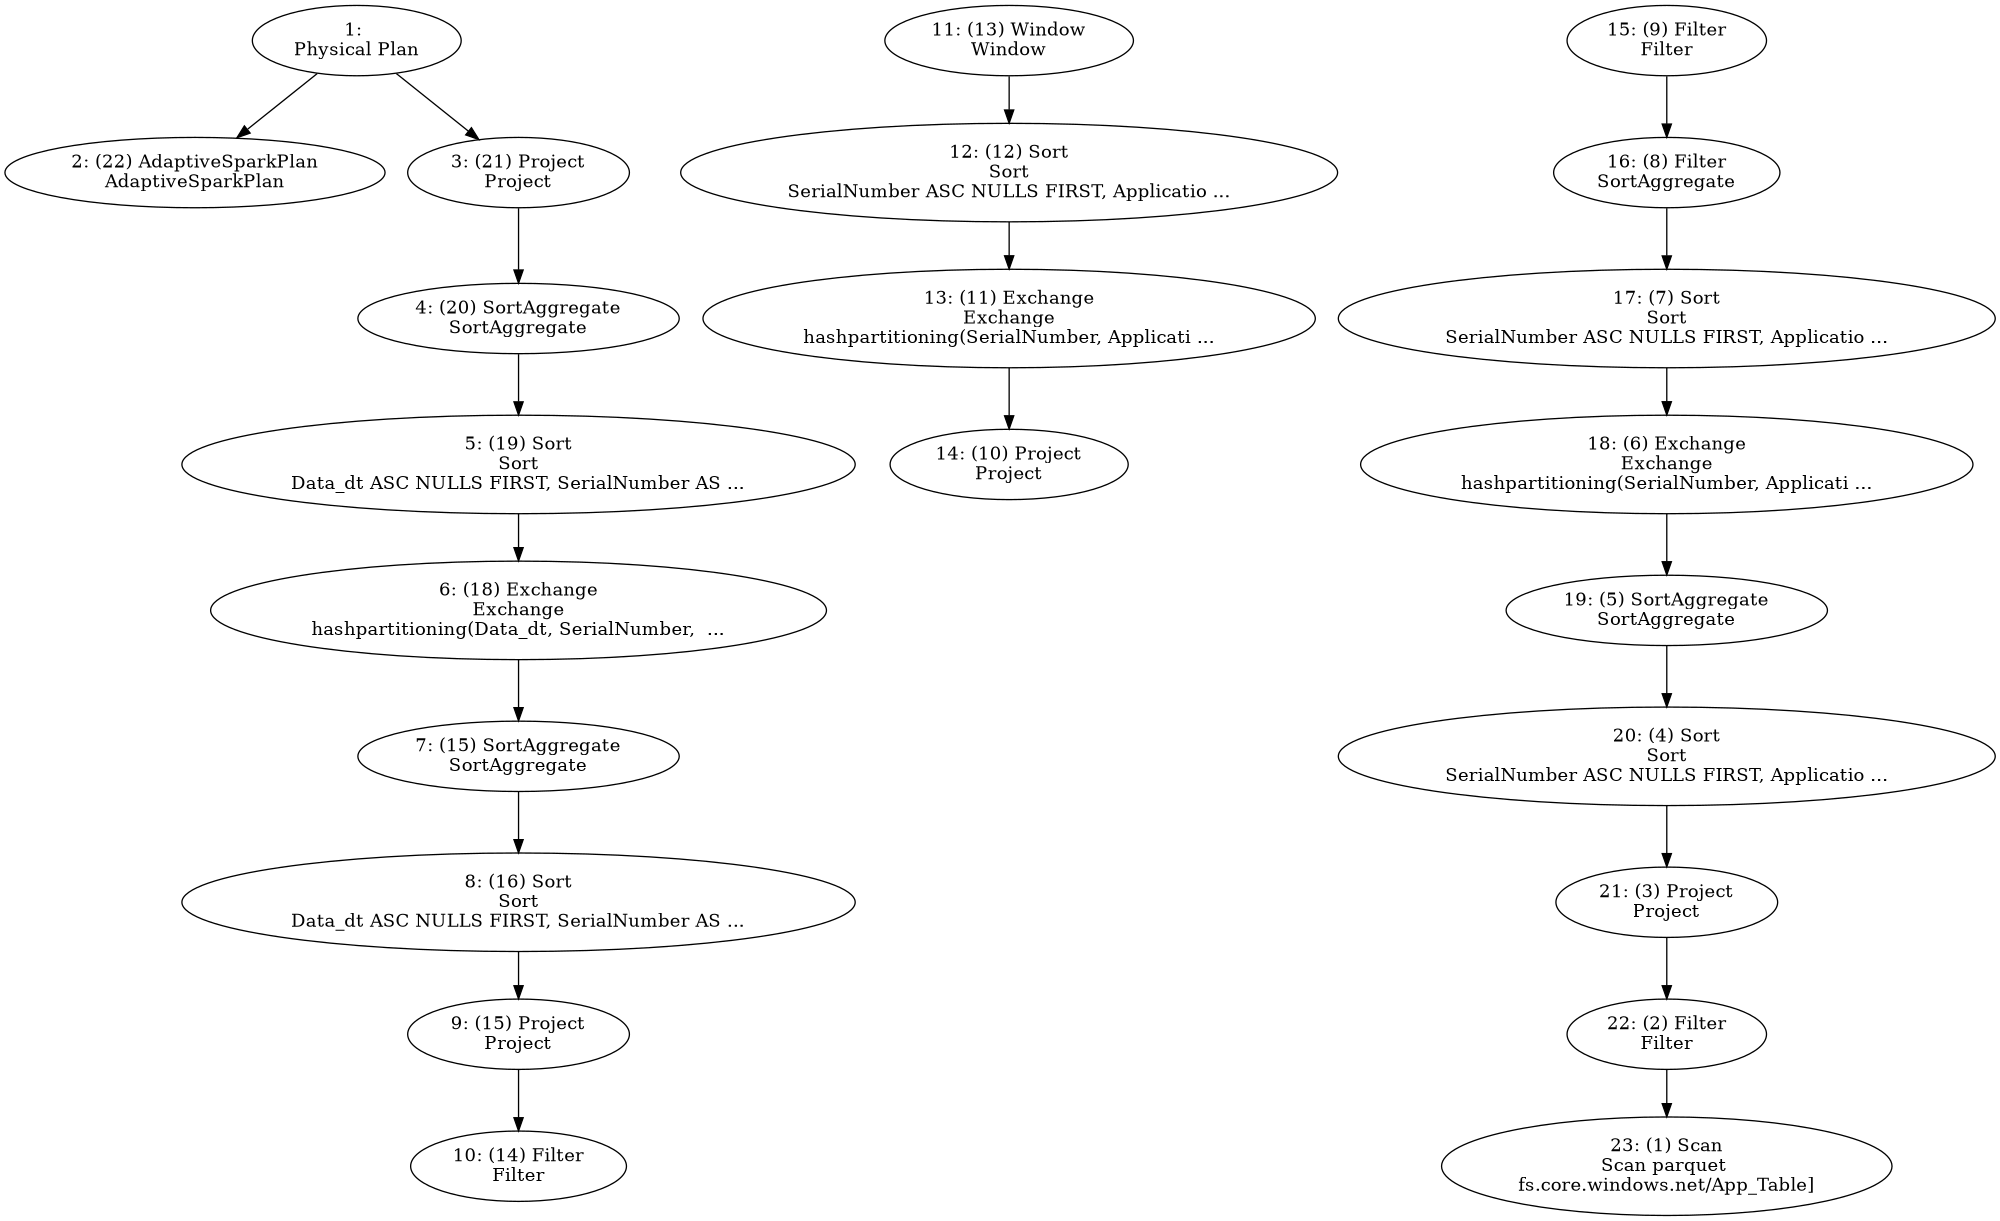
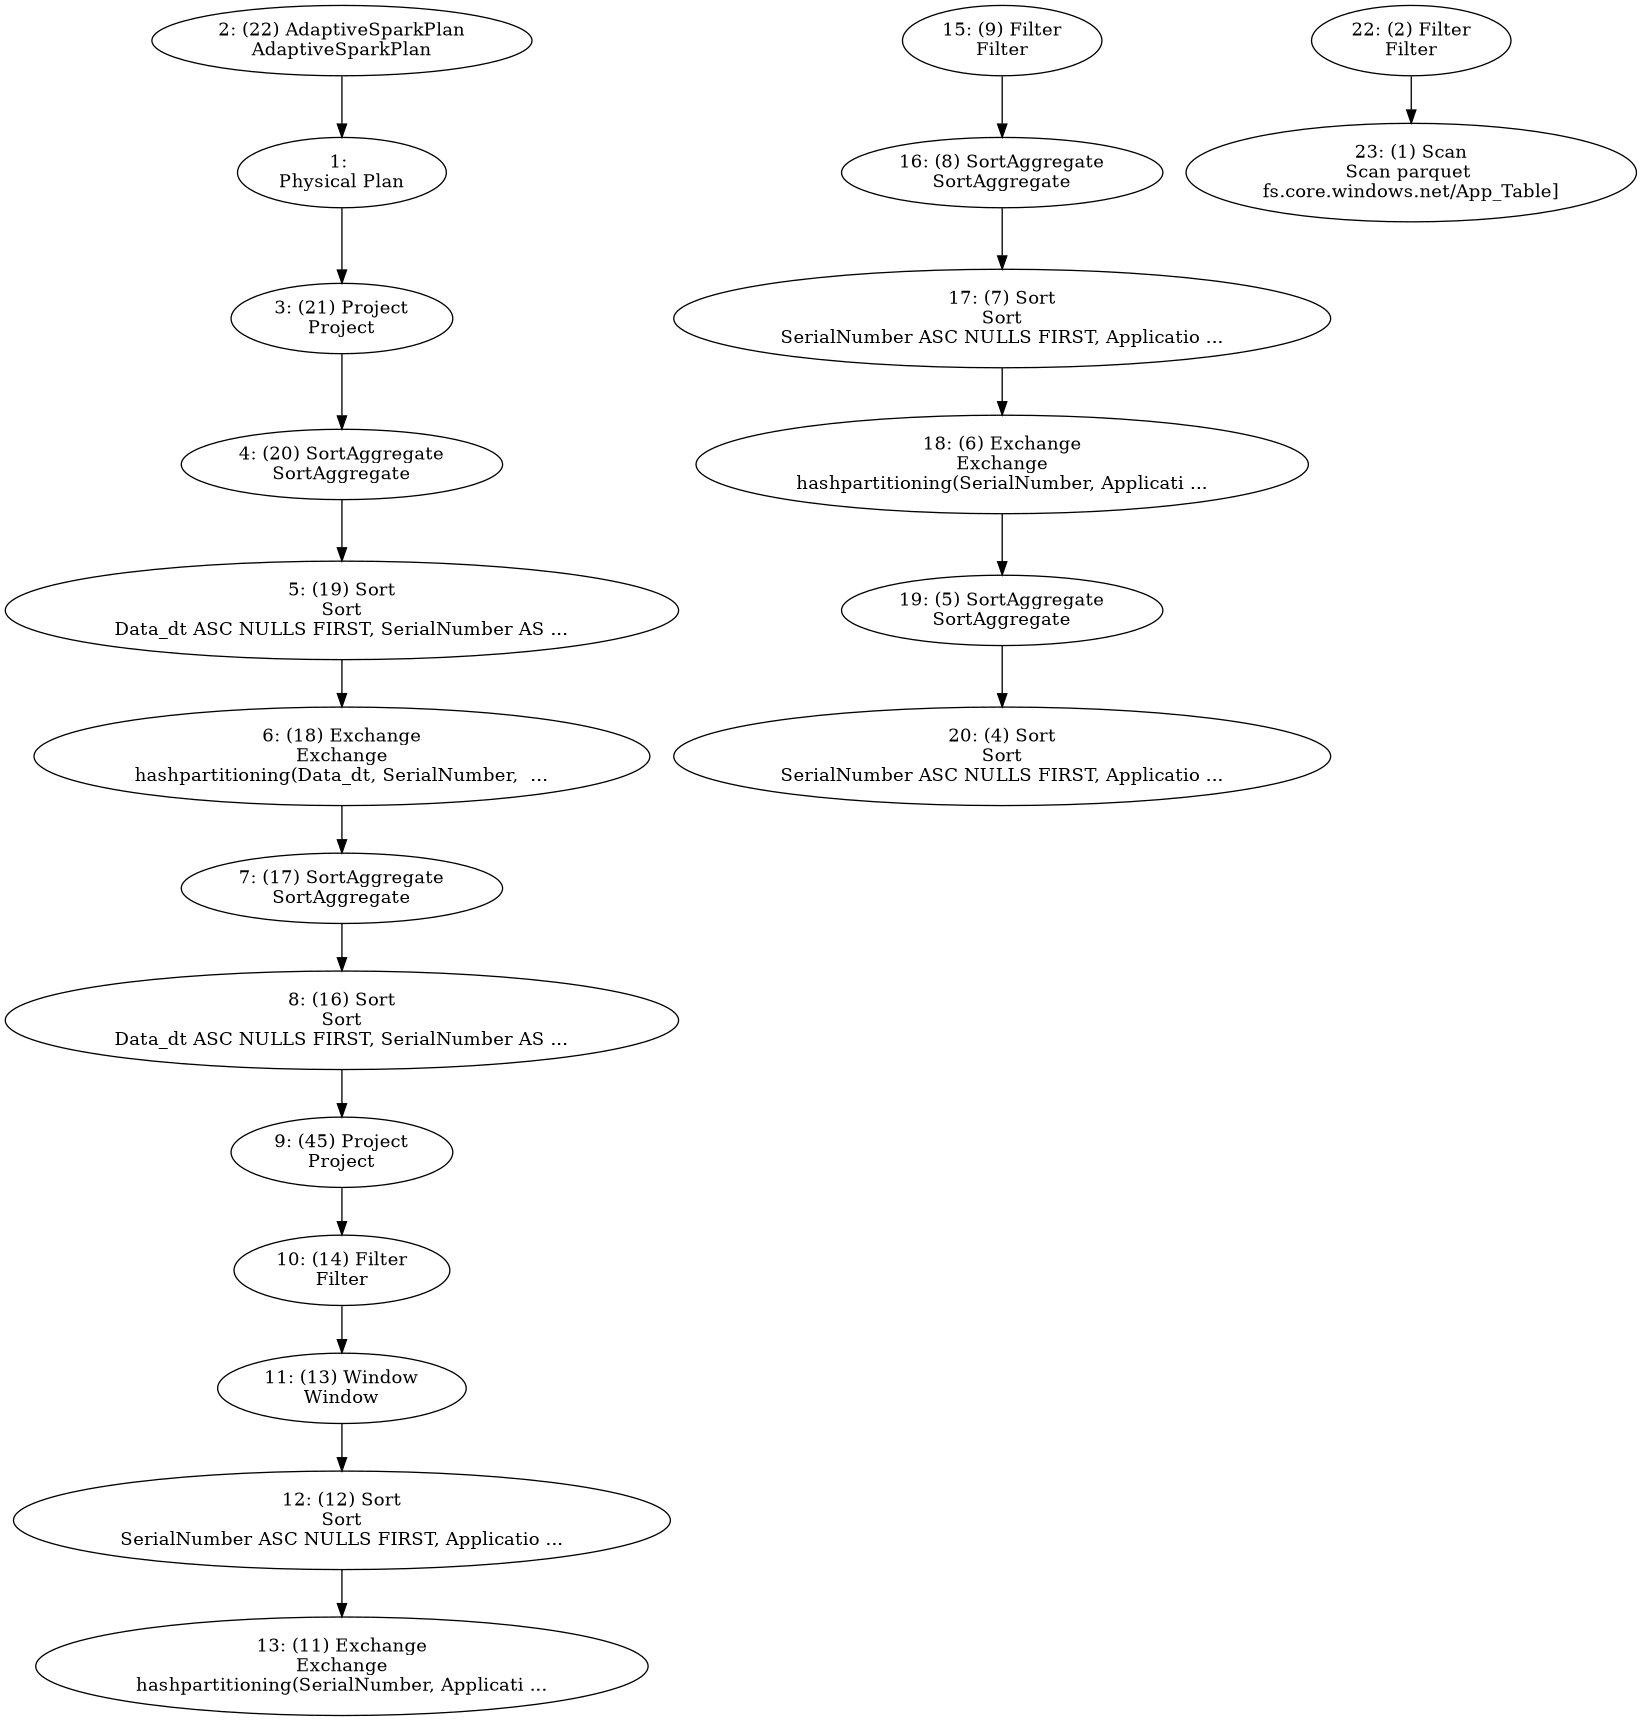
edge "1: Physical Plan" -> "2: (22) AdaptiveSparkPlan AdaptiveSparkPlan": reversed
node "16: (8) Filter SortAggregate": label "16: (8) Filter SortAggregate" -> "16: (8) SortAggregate SortAggregate"
node "14: (10) Project Project": removed
node "7: (15) SortAggregate SortAggregate": label "7: (15) SortAggregate SortAggregate" -> "7: (17) SortAggregate SortAggregate"
node "21: (3) Project Project": removed
node "9: (15) Project Project": label "9: (15) Project Project" -> "9: (45) Project Project"
edge "10: (14) Filter Filter" -> "11: (13) Window Window": added
